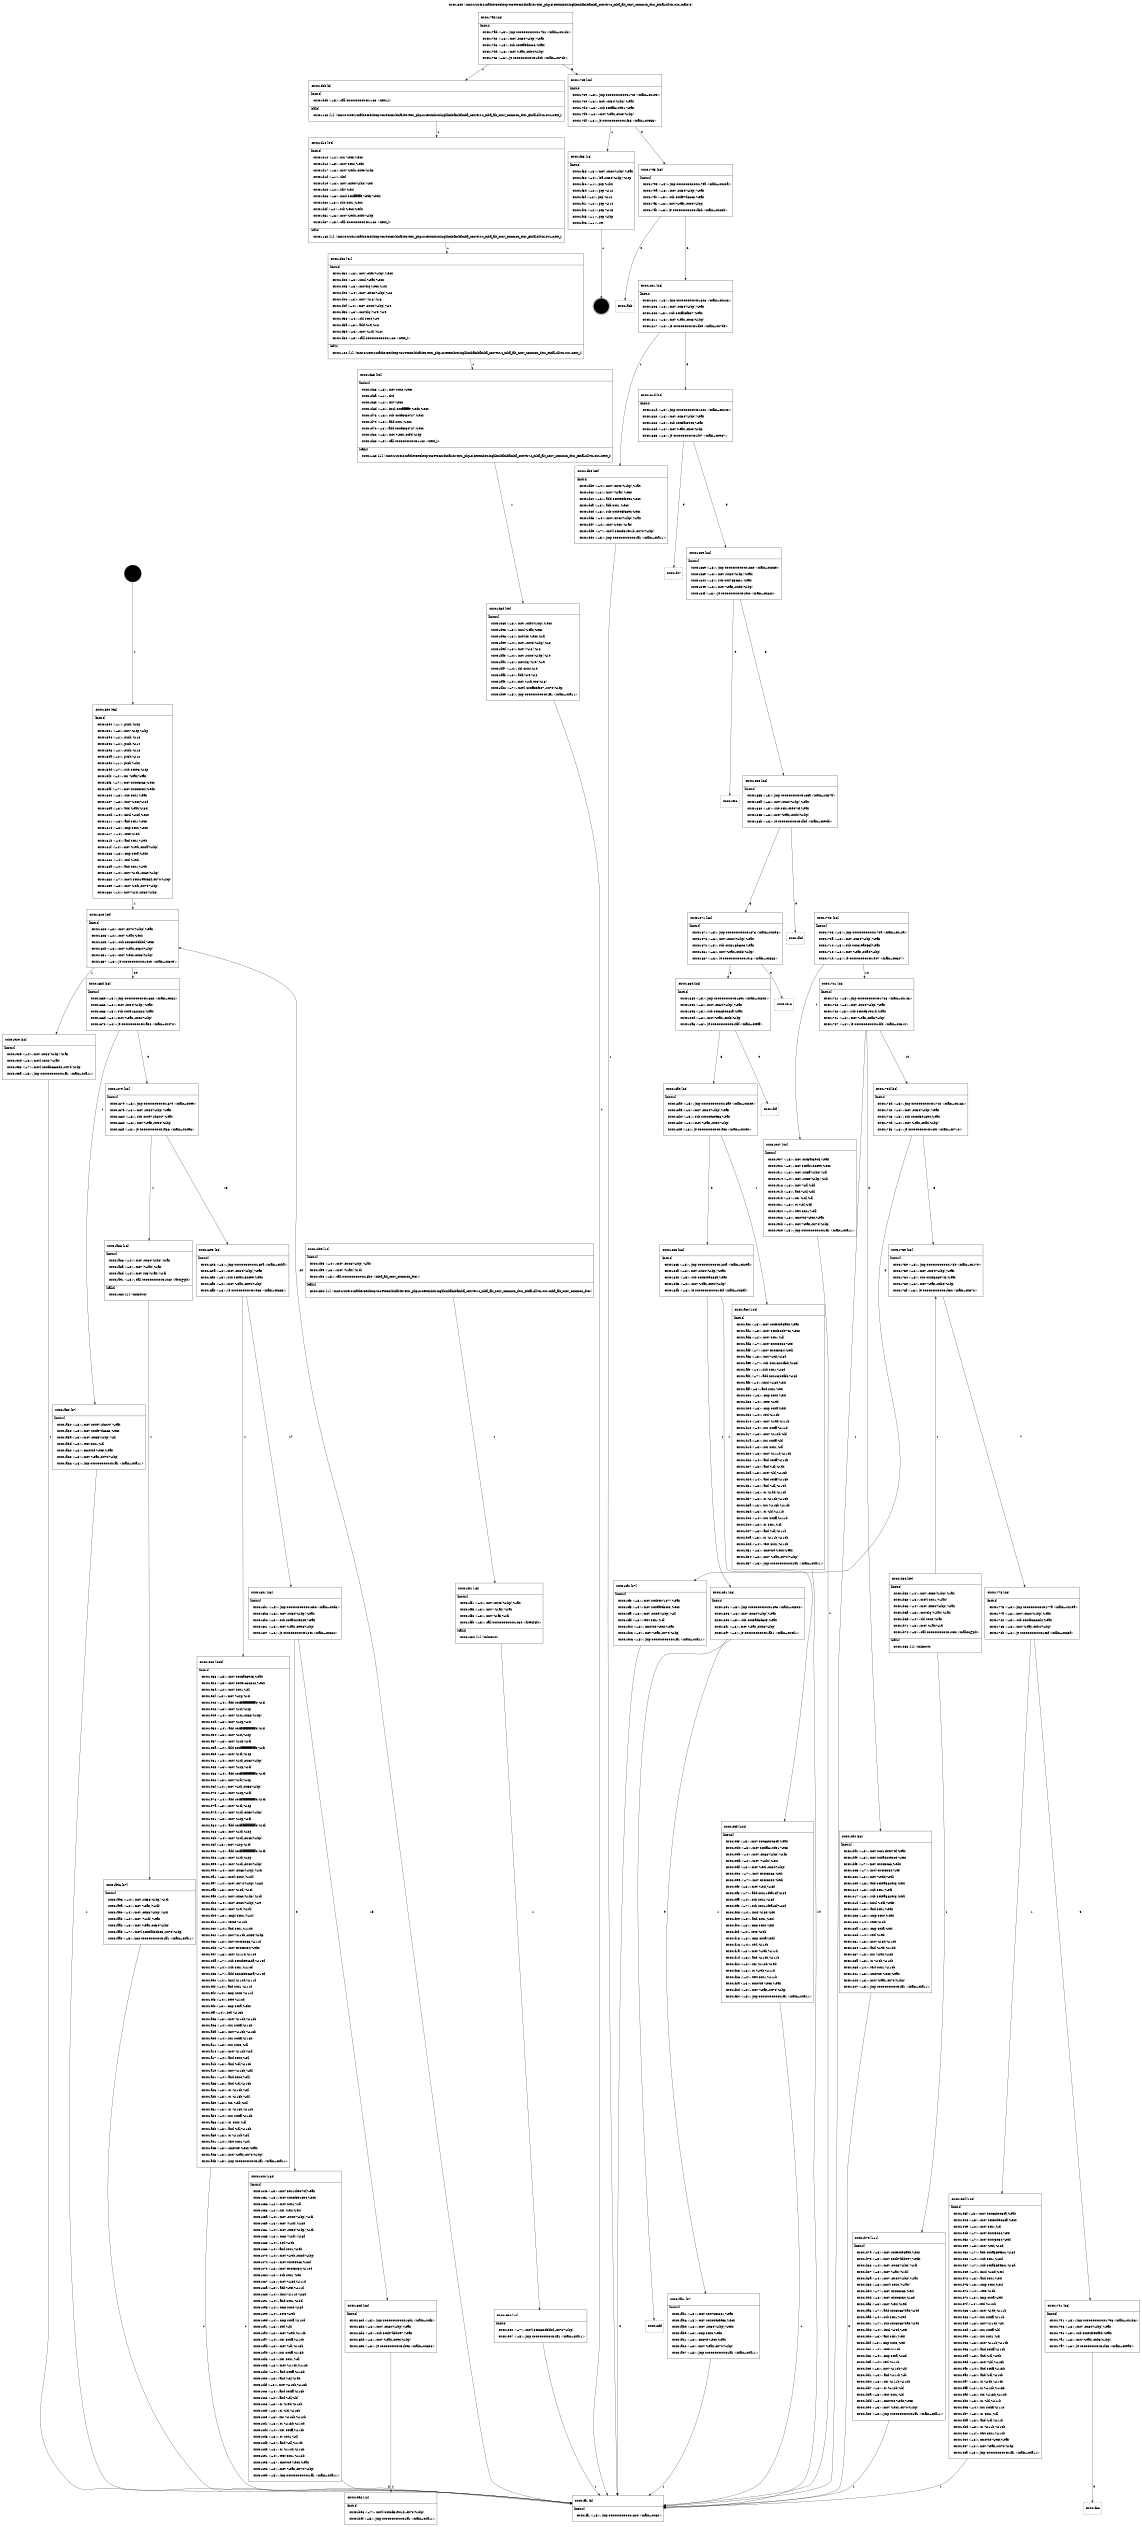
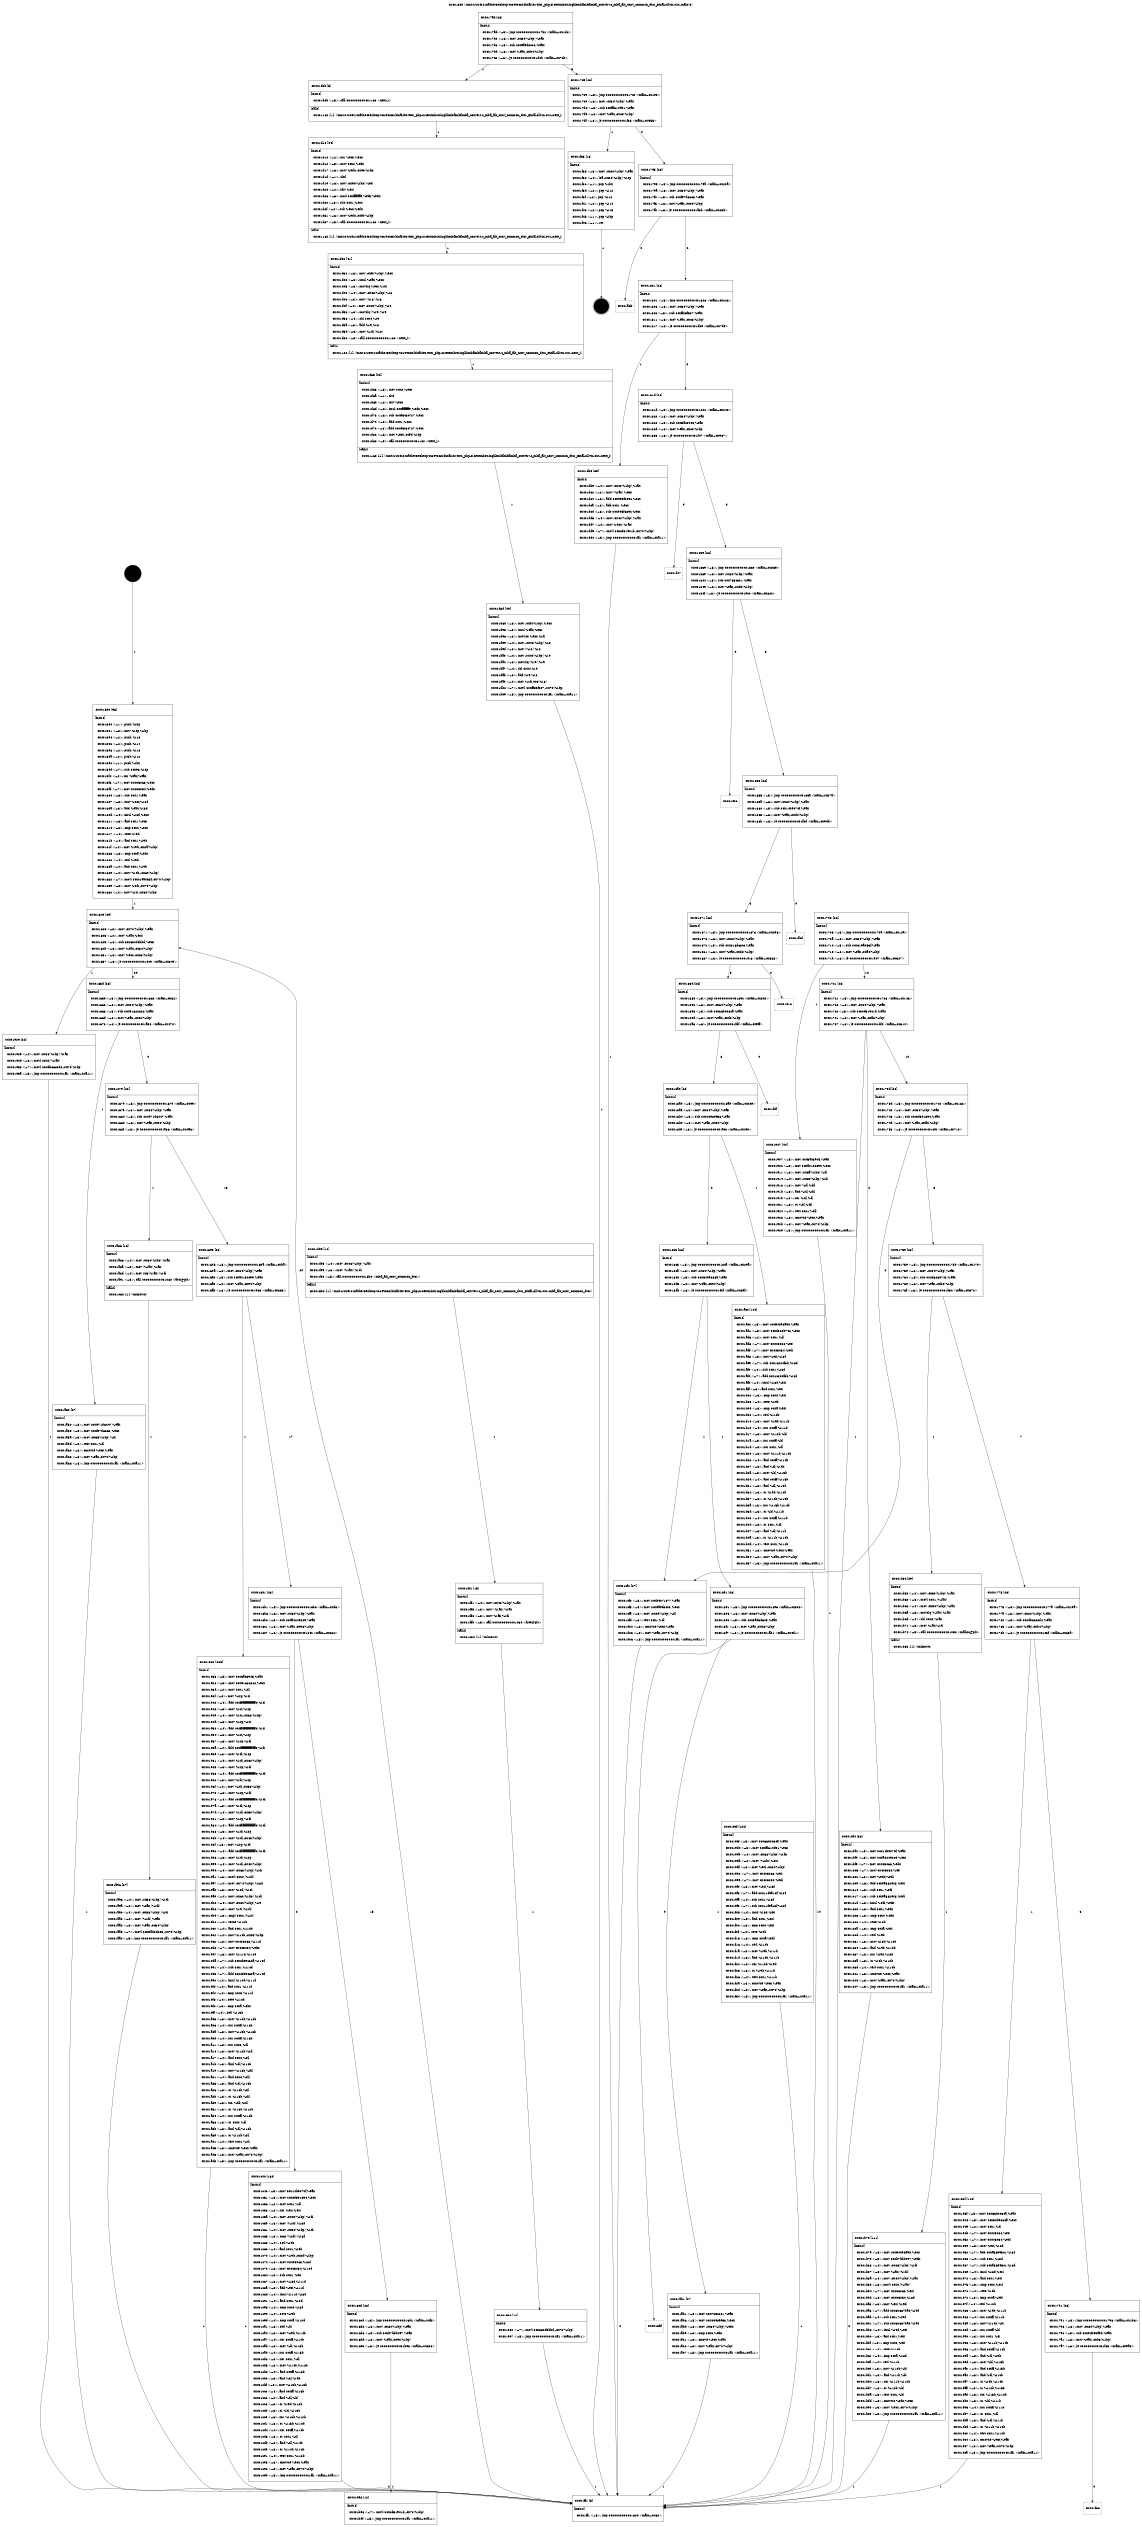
edge "0x401b5c [29]" -> "0x401759 [28]": reversed
edge "0x4018c5 [28]" -> "0x401ecf [102]": now "0x4018c5 [28]" -> "0x401cf0 [27]"
